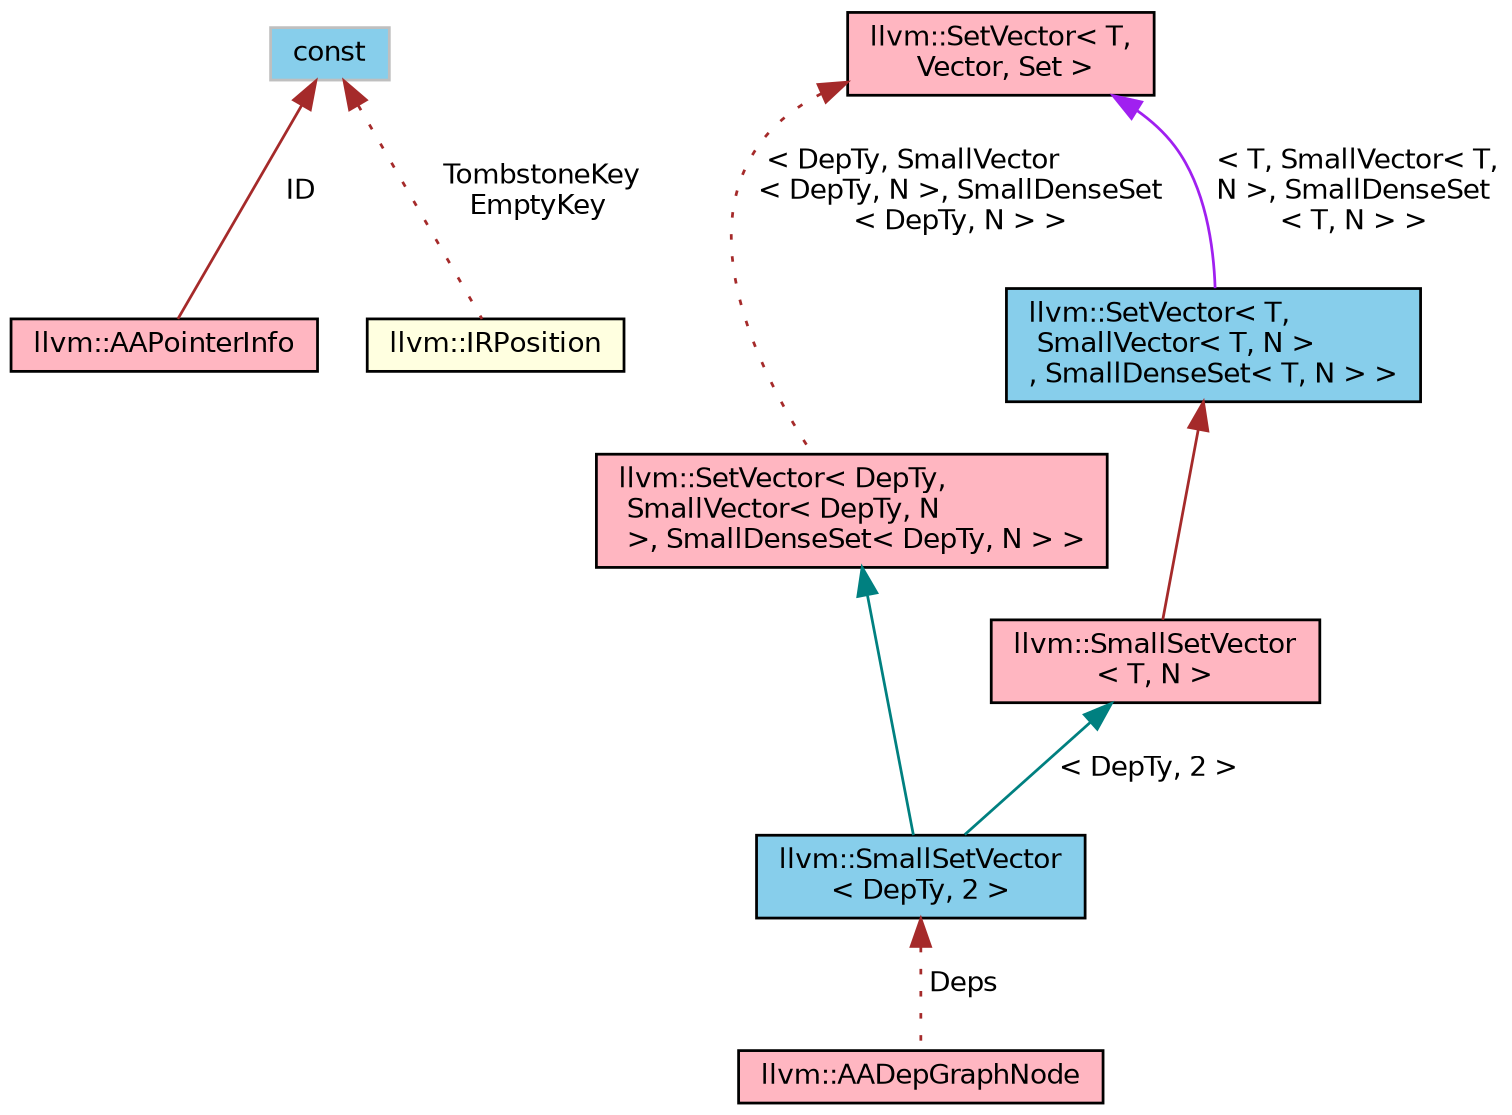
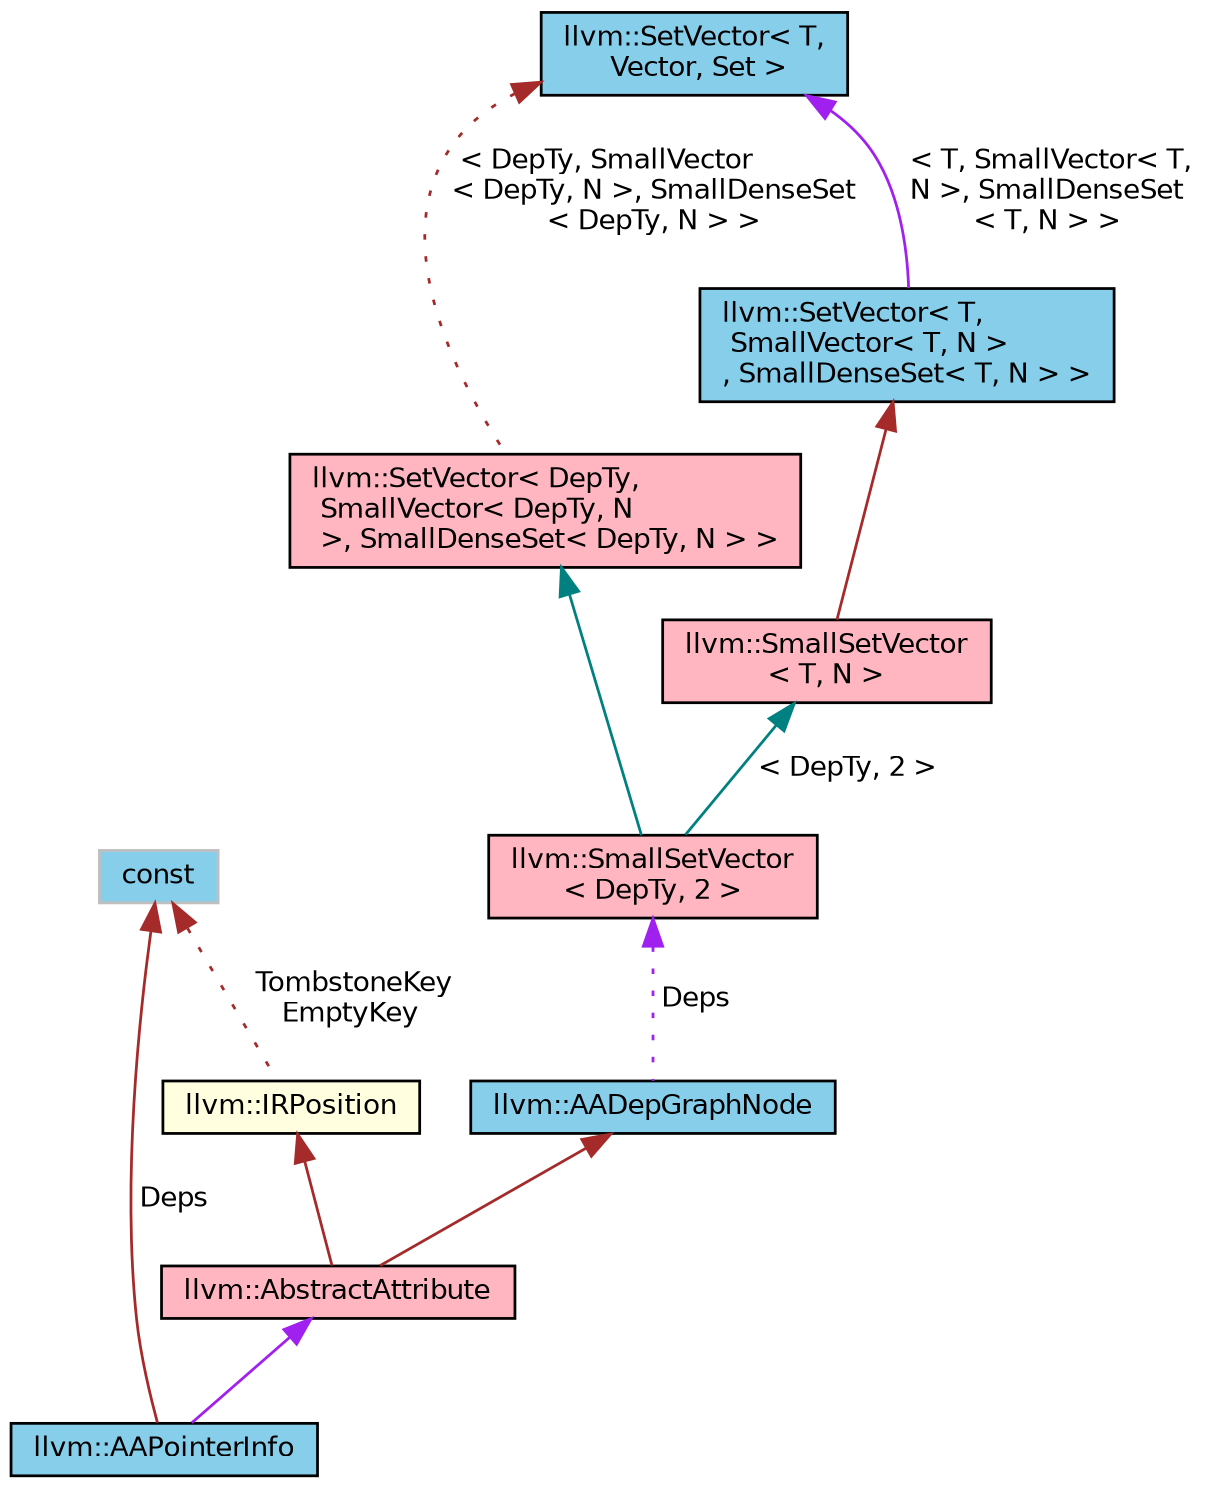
node "llvm::SetVector< T, Vector, Set >": fillcolor lightpink -> skyblue
edge "llvm::AAPointerInfo" -> "const": label " ID" -> " Deps"
node "llvm::AAPointerInfo": fillcolor lightpink -> skyblue
node "llvm::SmallSetVector < DepTy, 2 >": fillcolor skyblue -> lightpink
edge "llvm::AADepGraphNode" -> "llvm::SmallSetVector < DepTy, 2 >": color brown -> purple
node "llvm::AADepGraphNode": fillcolor lightpink -> skyblue
node "llvm::AbstractAttribute": added
